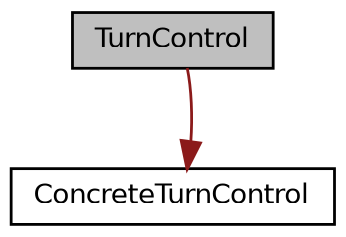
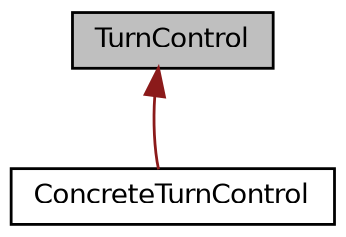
edge "TurnControl" -> "ConcreteTurnControl": reversed
